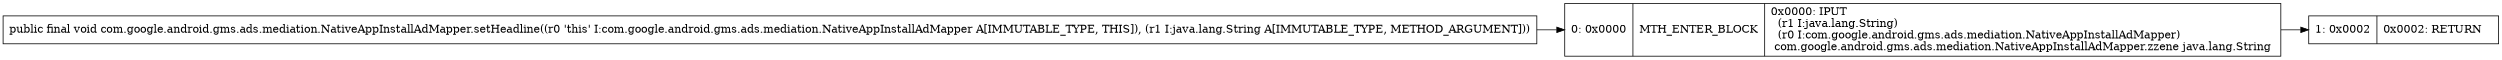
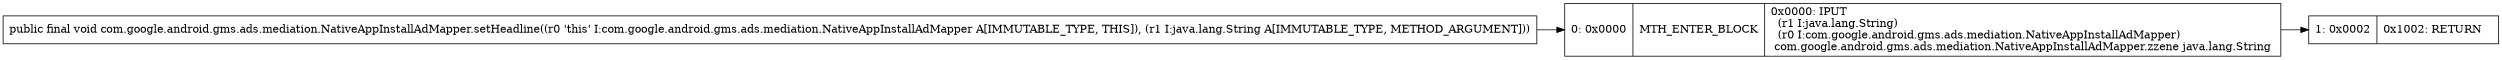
node "1: 0x0002": text "0x0002: RETURN" -> "0x1002: RETURN"
